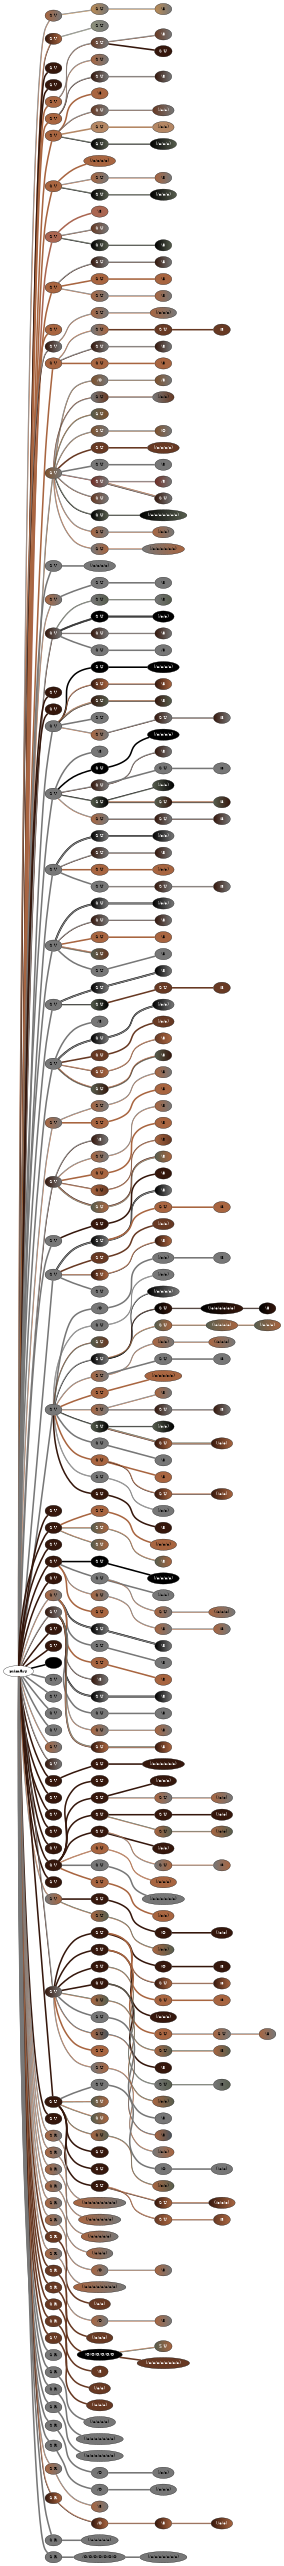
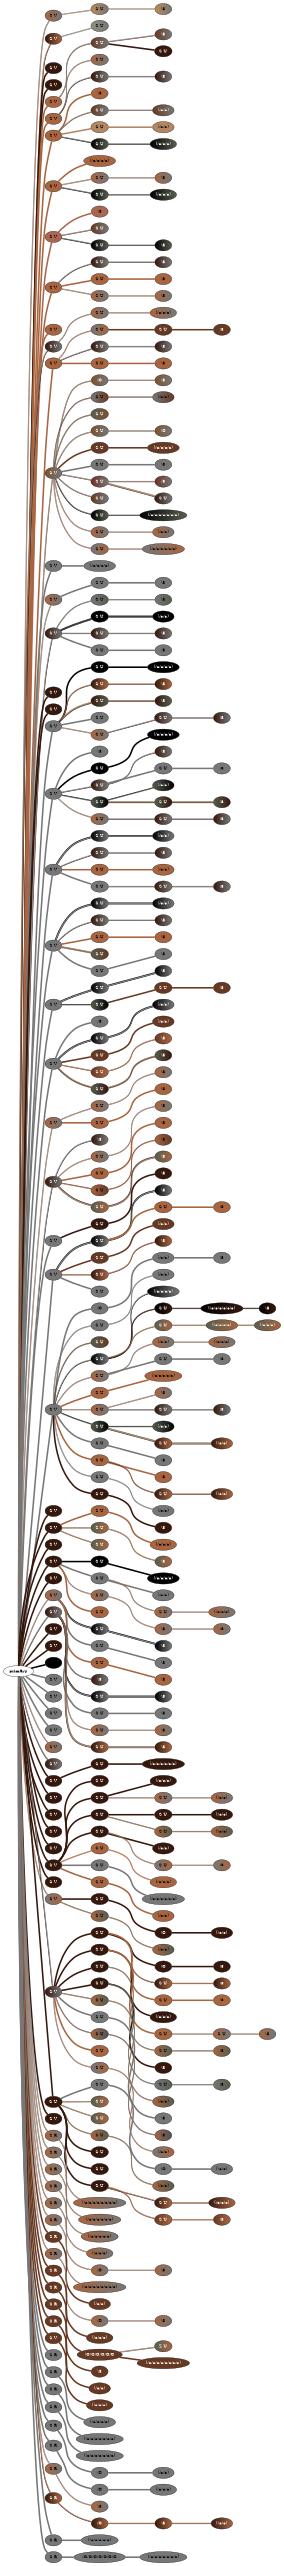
node "/O/O/O/O/O/O": fillcolor #000000 -> #673923
